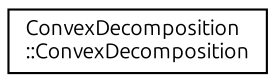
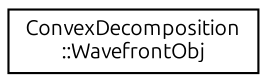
node "ConvexDecomposition ::ConvexDecomposition": label "ConvexDecomposition ::ConvexDecomposition" -> "ConvexDecomposition ::WavefrontObj"
